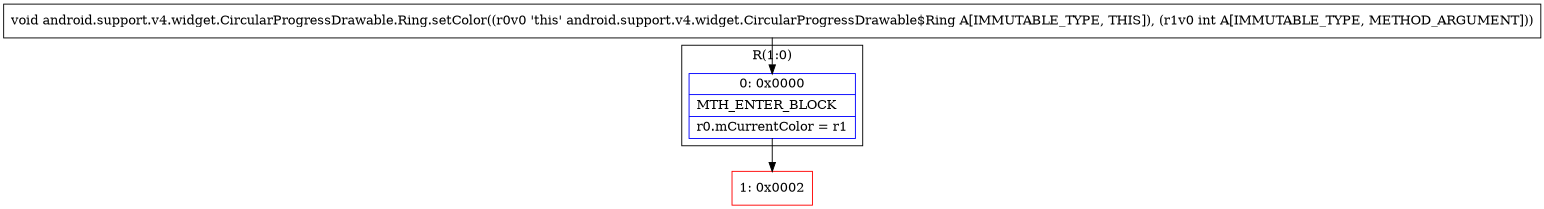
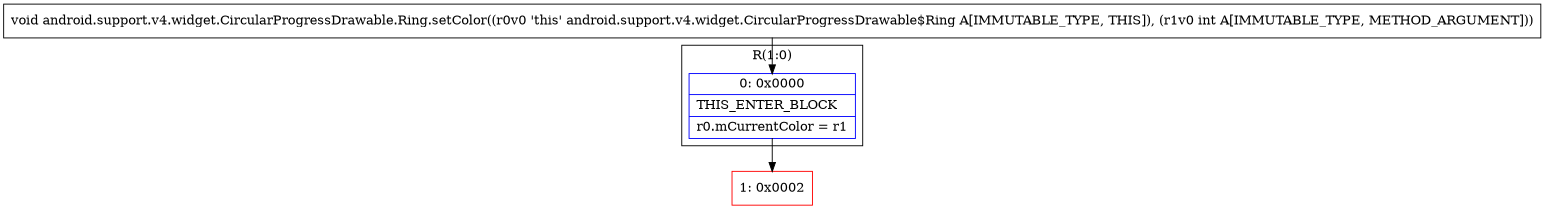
node "0: 0x0000": text "MTH_ENTER_BLOCK" -> "THIS_ENTER_BLOCK"
